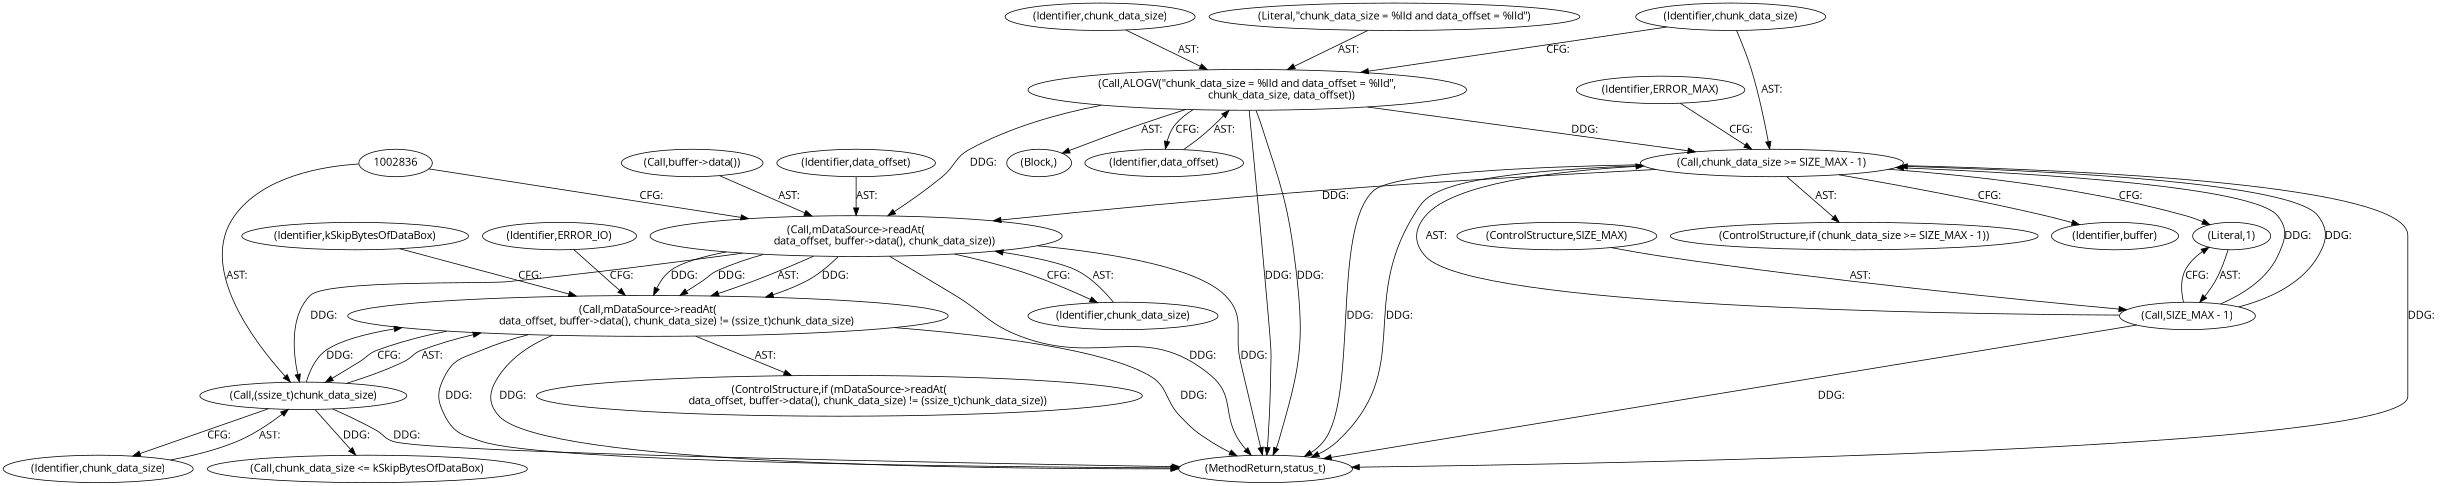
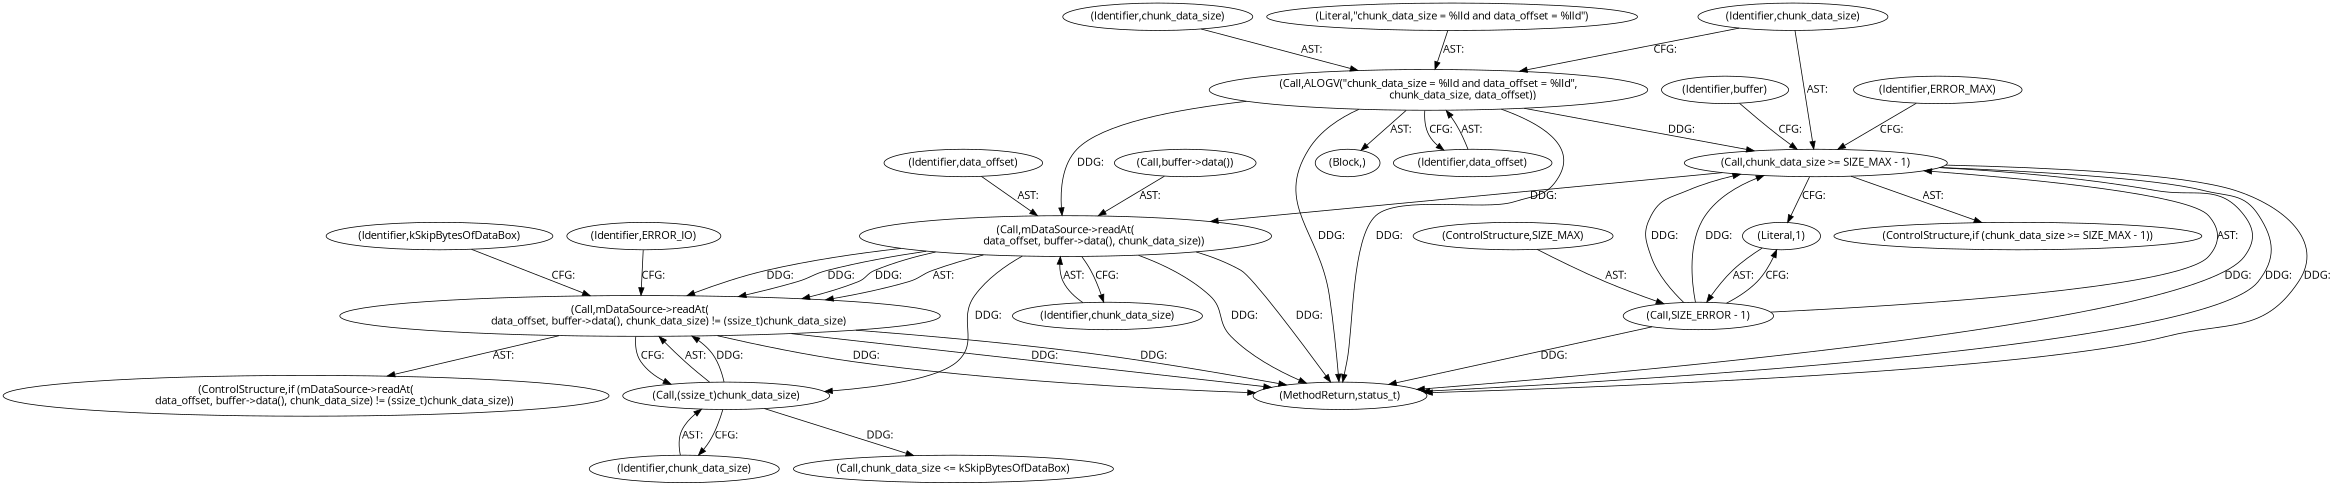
node "1002836": removed
edge "(Call,chunk_data_size >= SIZE_MAX - 1)" -> "(Identifier,buffer)": reversed
node "(Call,SIZE_MAX - 1)": label "(Call,SIZE_MAX - 1)" -> "(Call,SIZE_ERROR - 1)"
edge "(Call,(ssize_t)chunk_data_size)" -> "(MethodReturn,status_t)": removed, label "DDG:"
